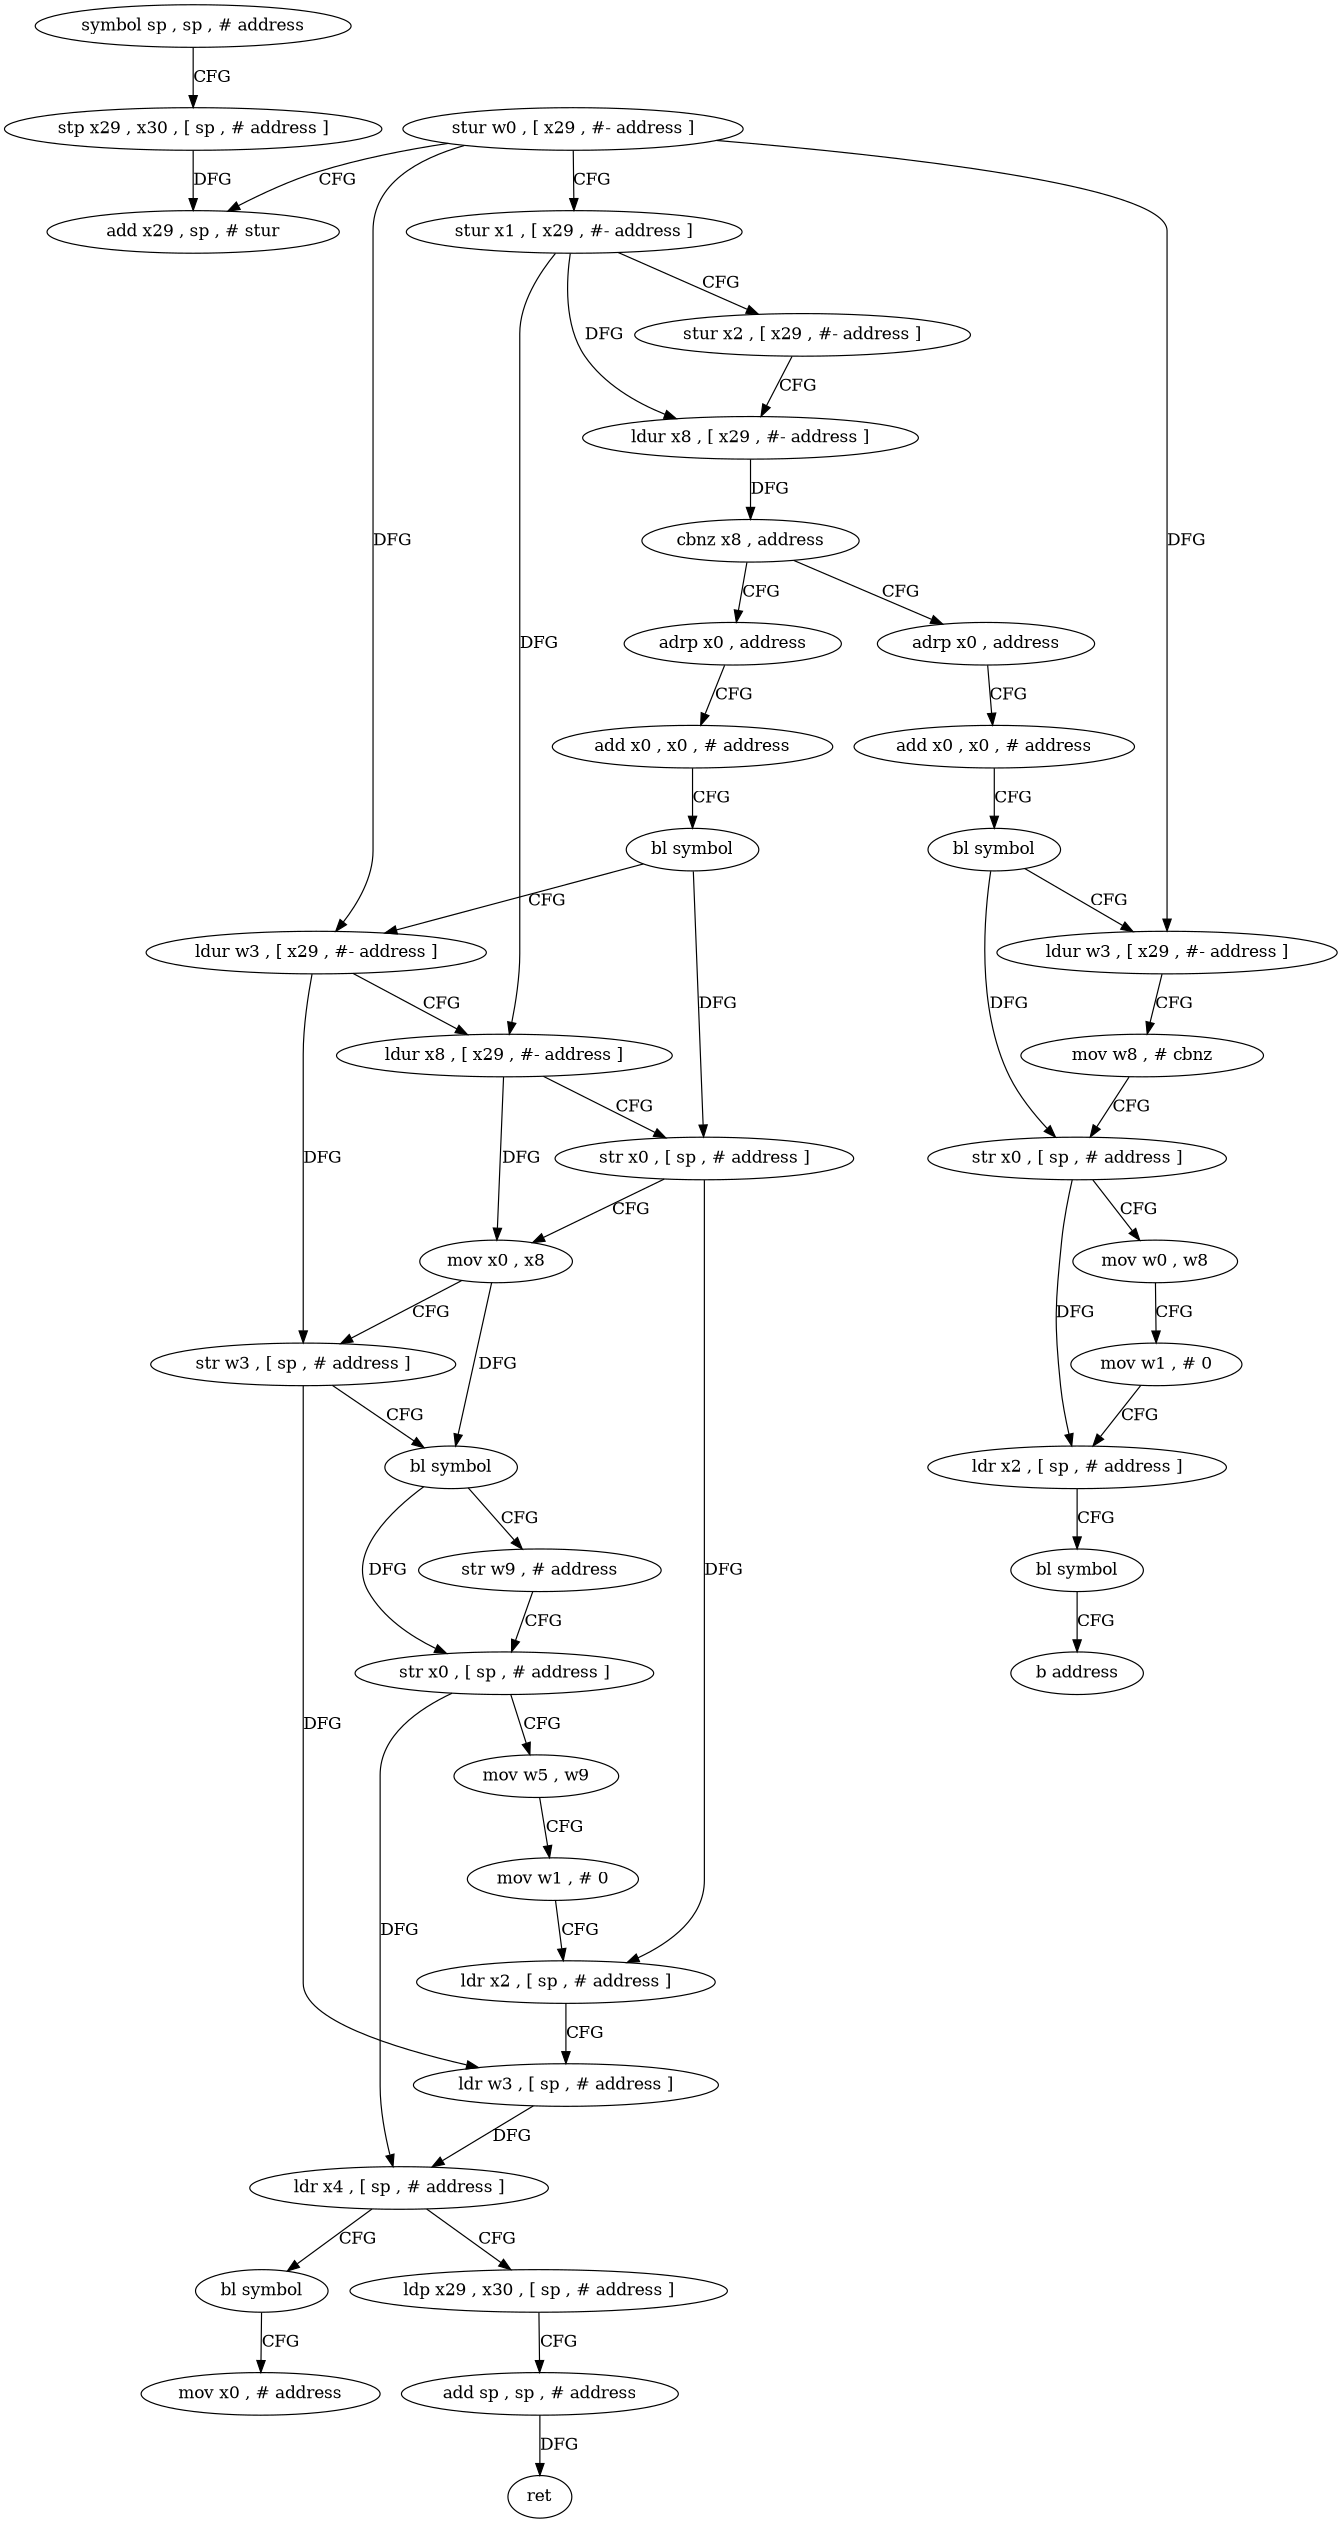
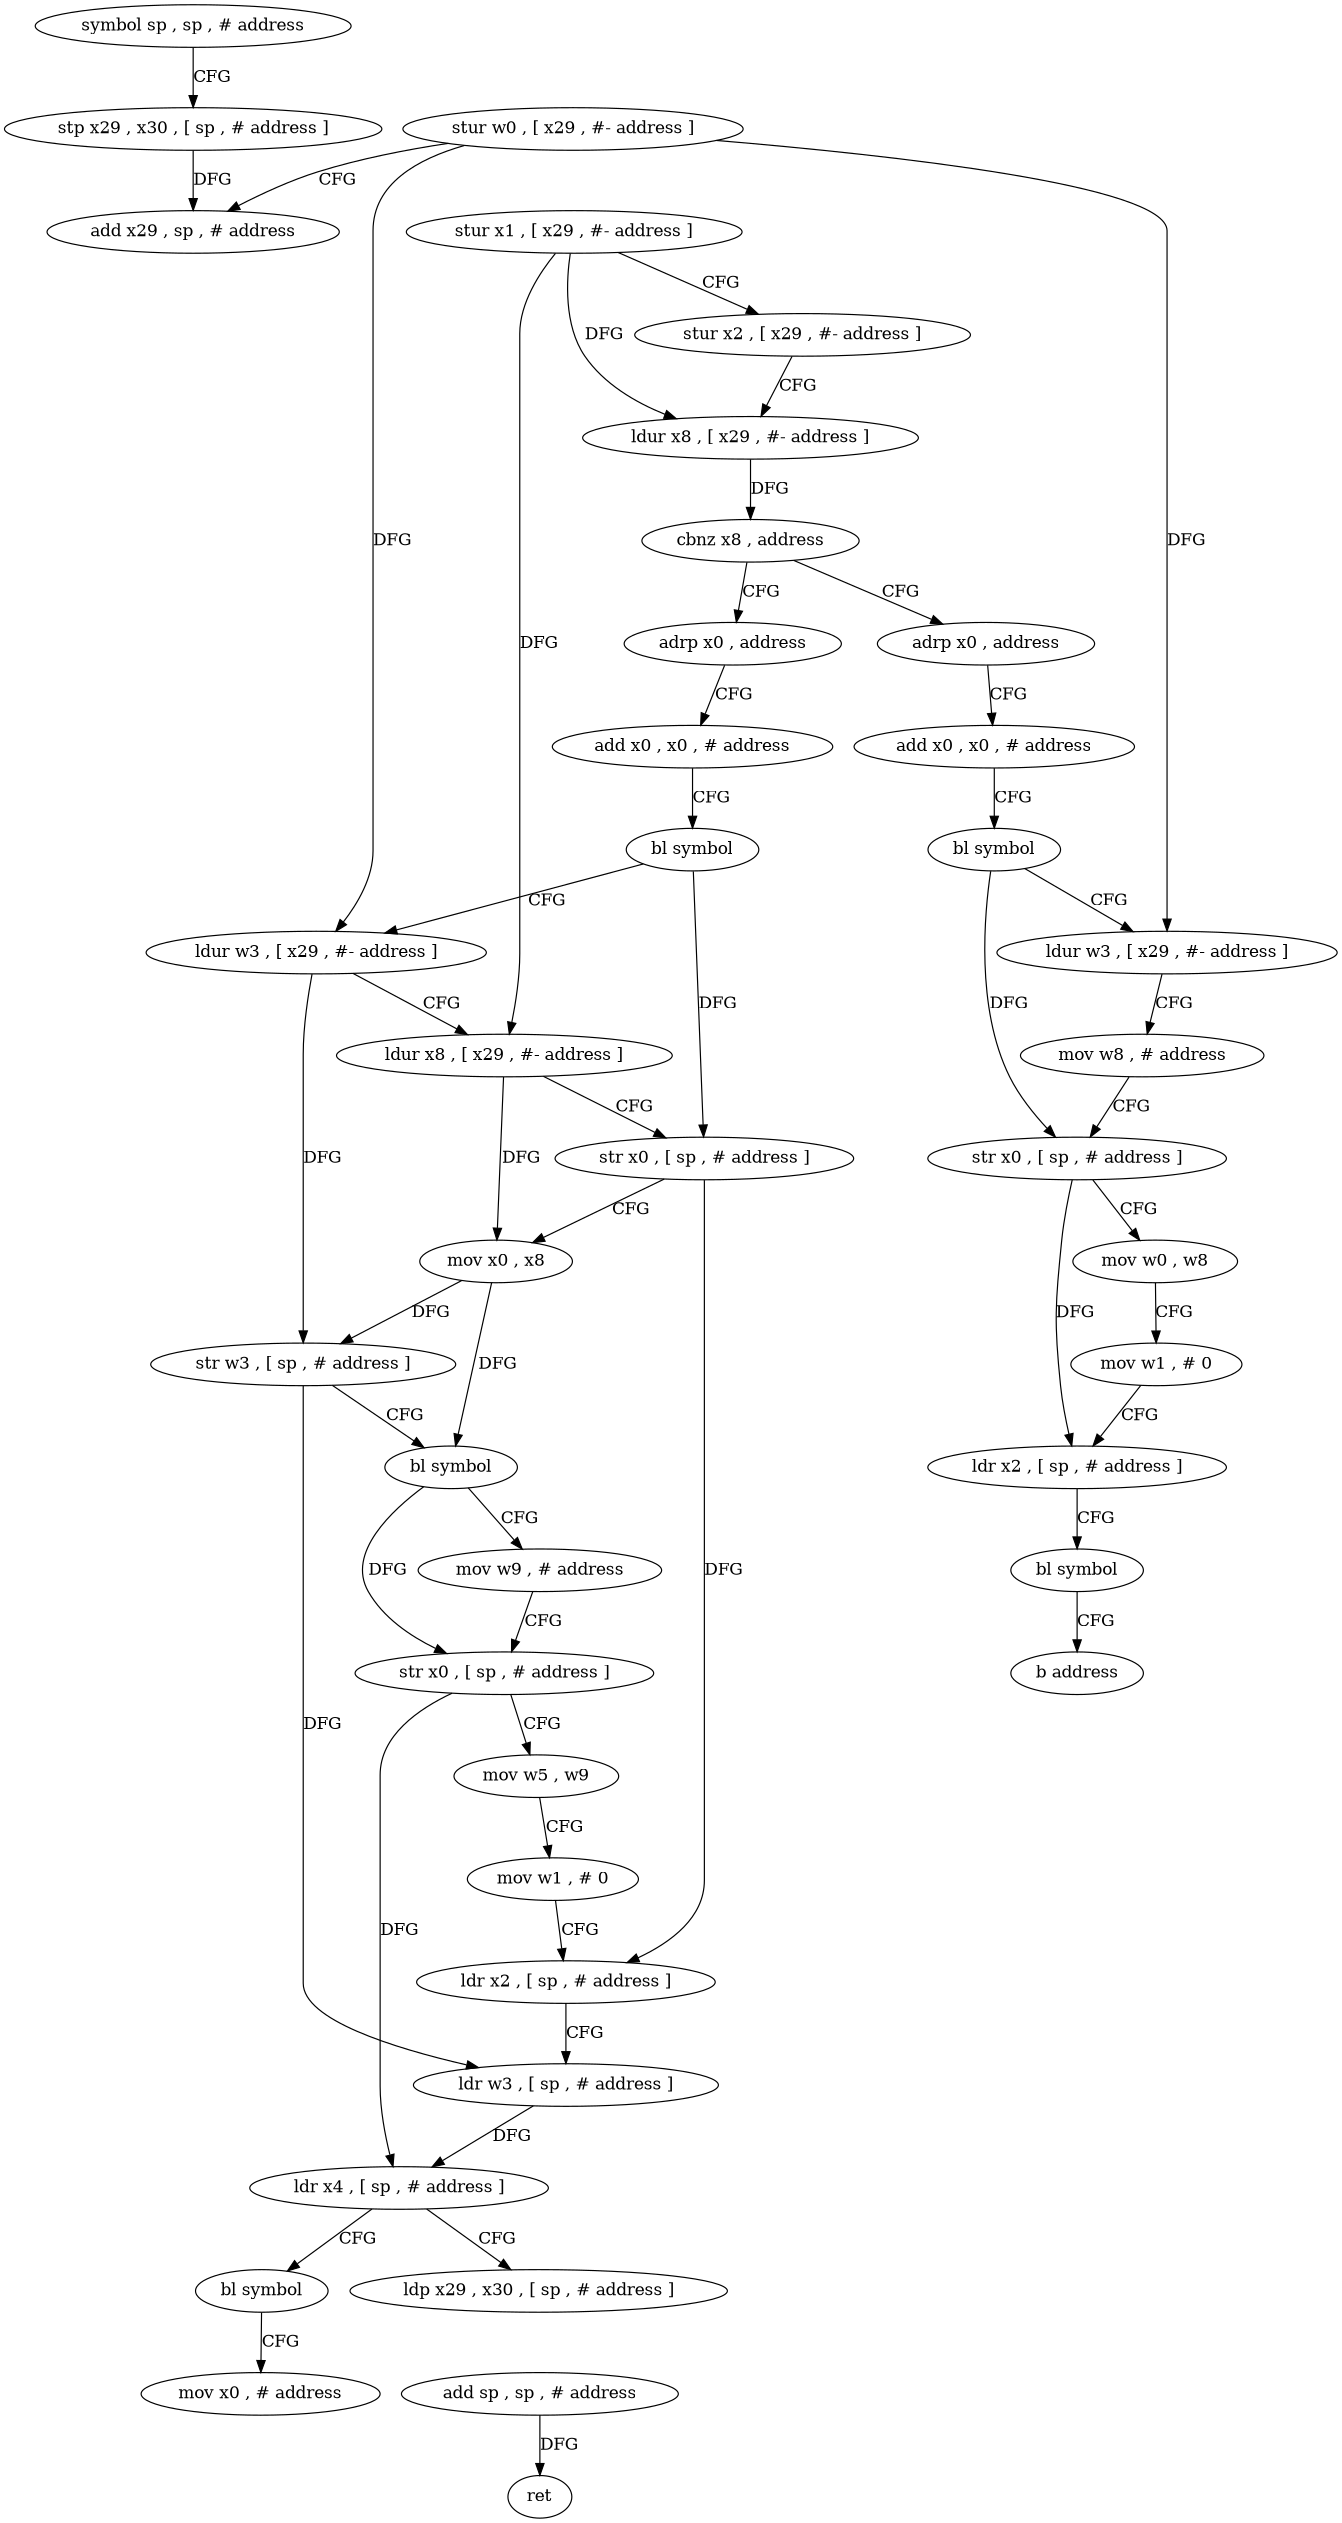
edge "stur w0 , [ x29 , #- address ]" -> "stur x1 , [ x29 , #- address ]": removed, label "CFG"
node "add x29 , sp , # stur": label "add x29 , sp , # stur" -> "add x29 , sp , # address"
node "mov w8 , # cbnz": label "mov w8 , # cbnz" -> "mov w8 , # address"
edge "mov x0 , x8" -> "str w3 , [ sp , # address ]": label "CFG" -> "DFG"
node "str w9 , # address": label "str w9 , # address" -> "mov w9 , # address"
edge "ldp x29 , x30 , [ sp , # address ]" -> "add sp , sp , # address": removed, label "CFG"
